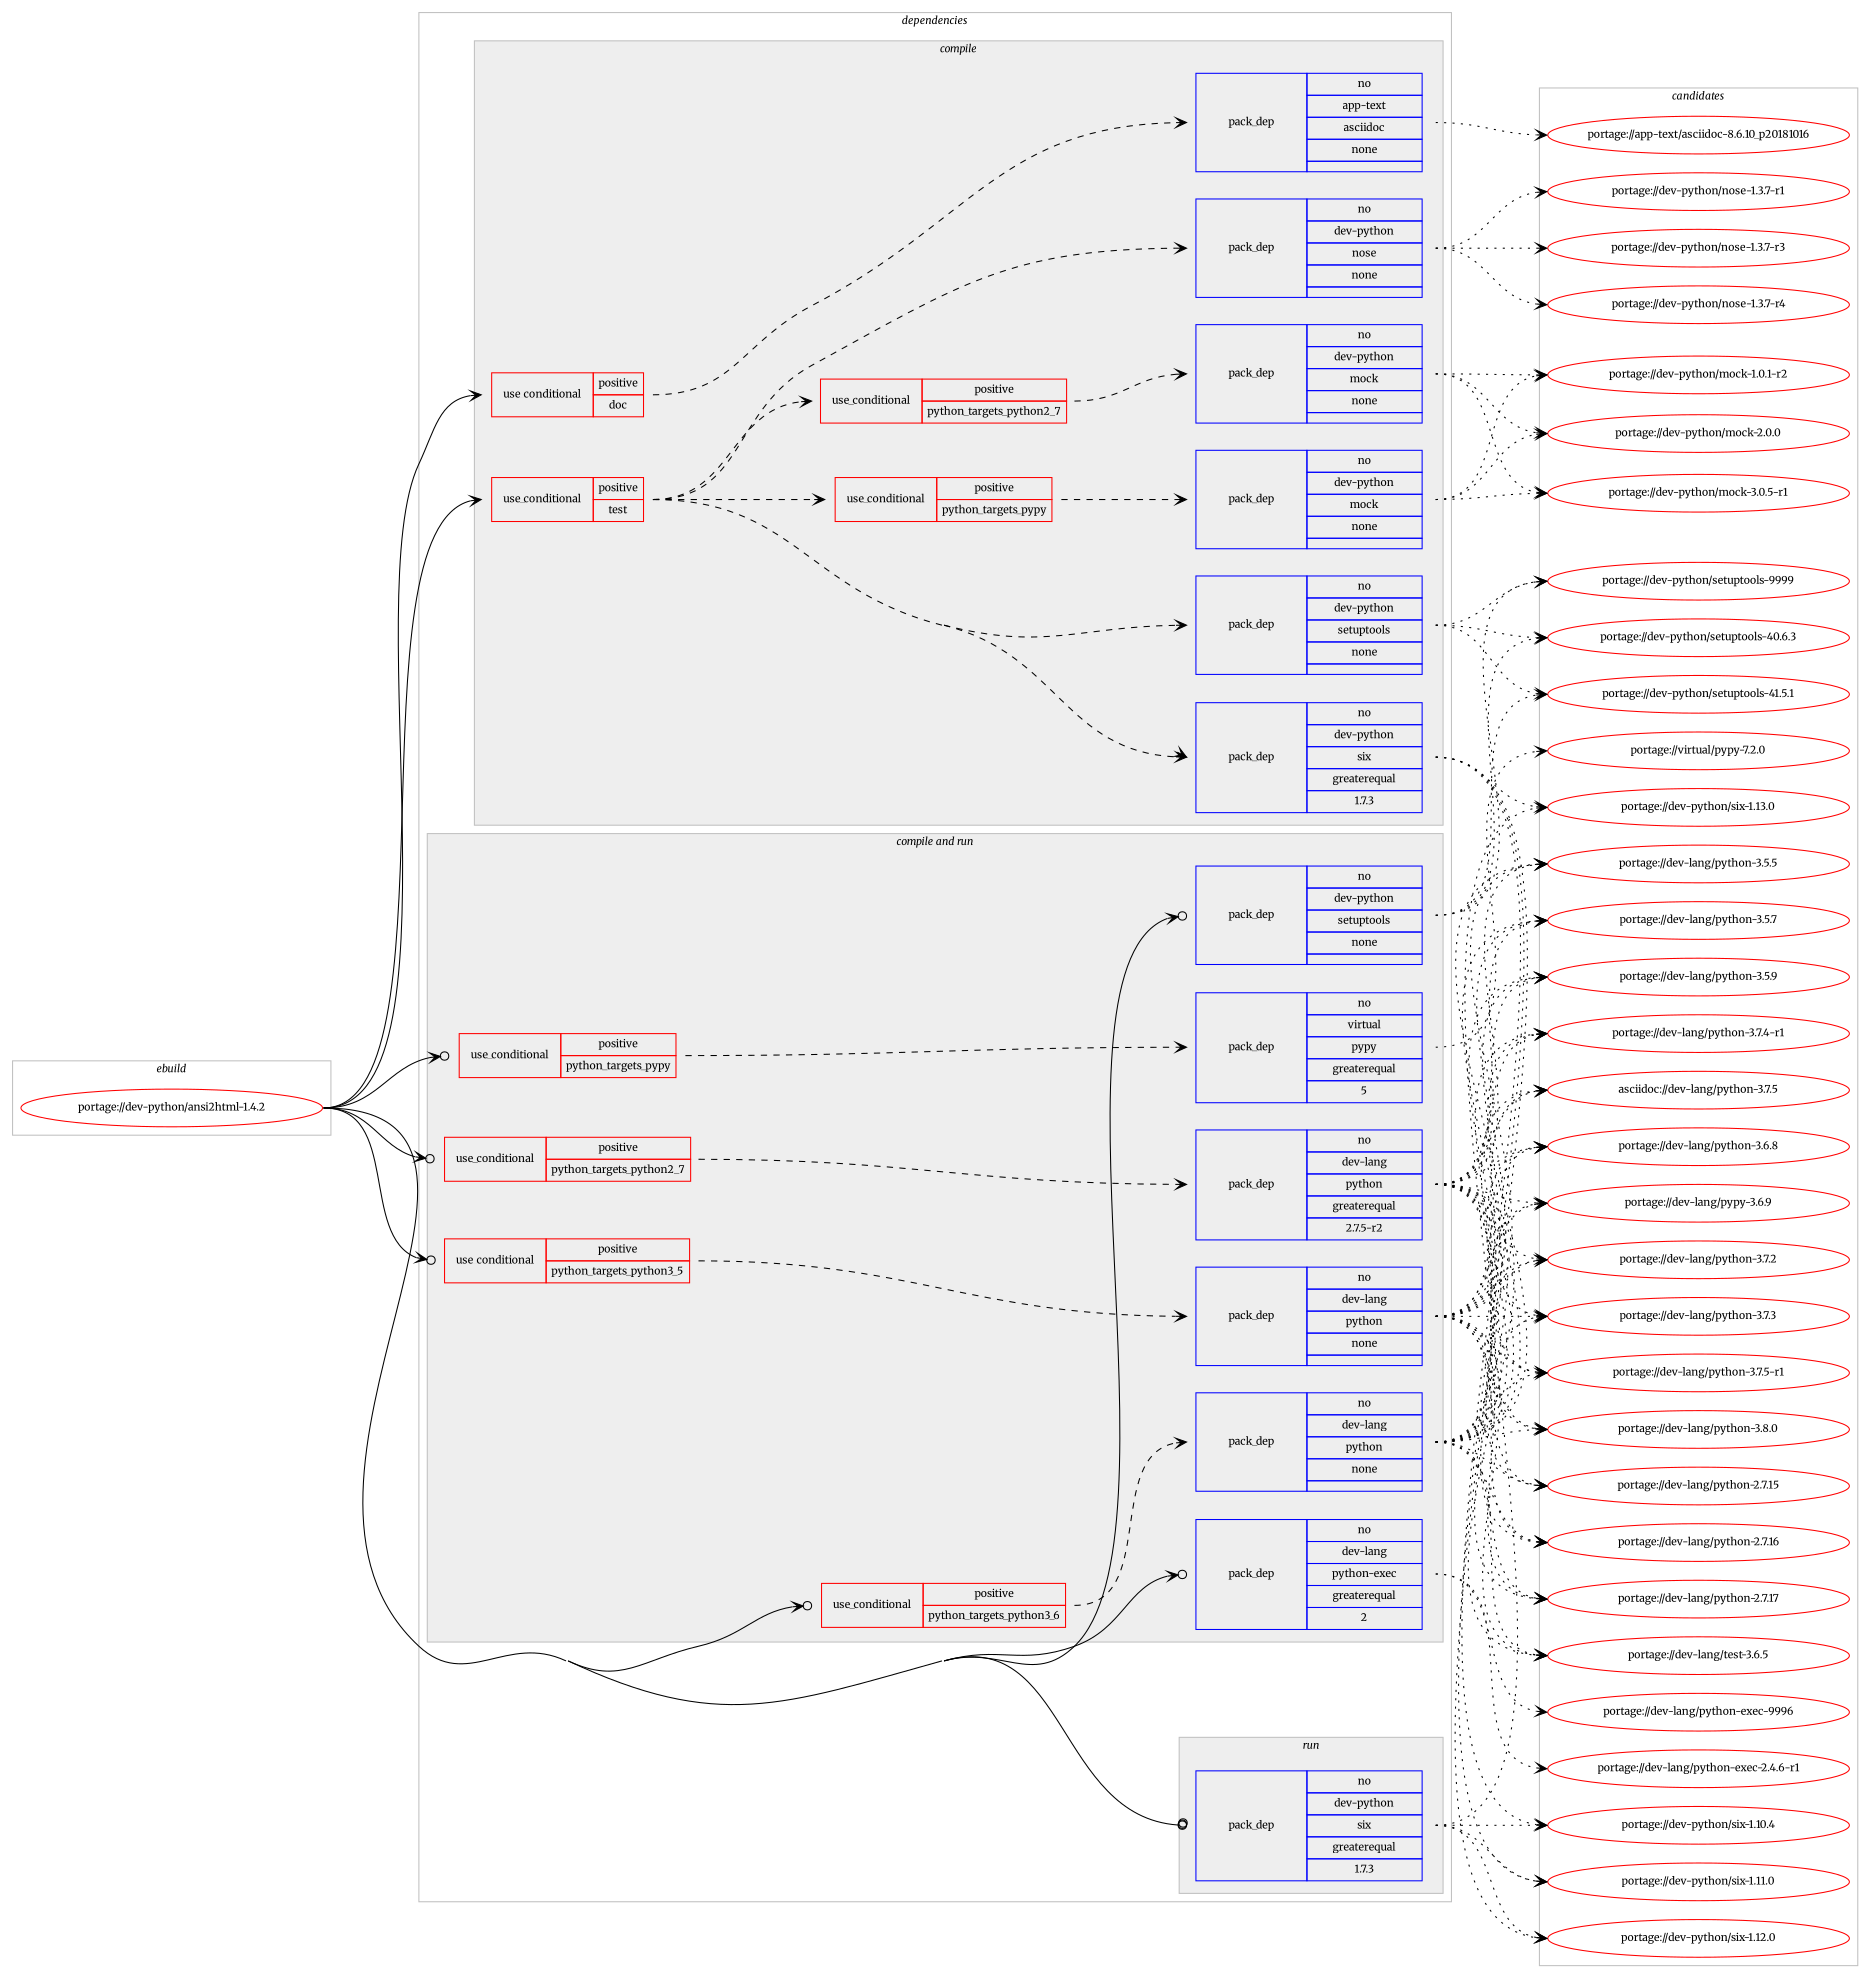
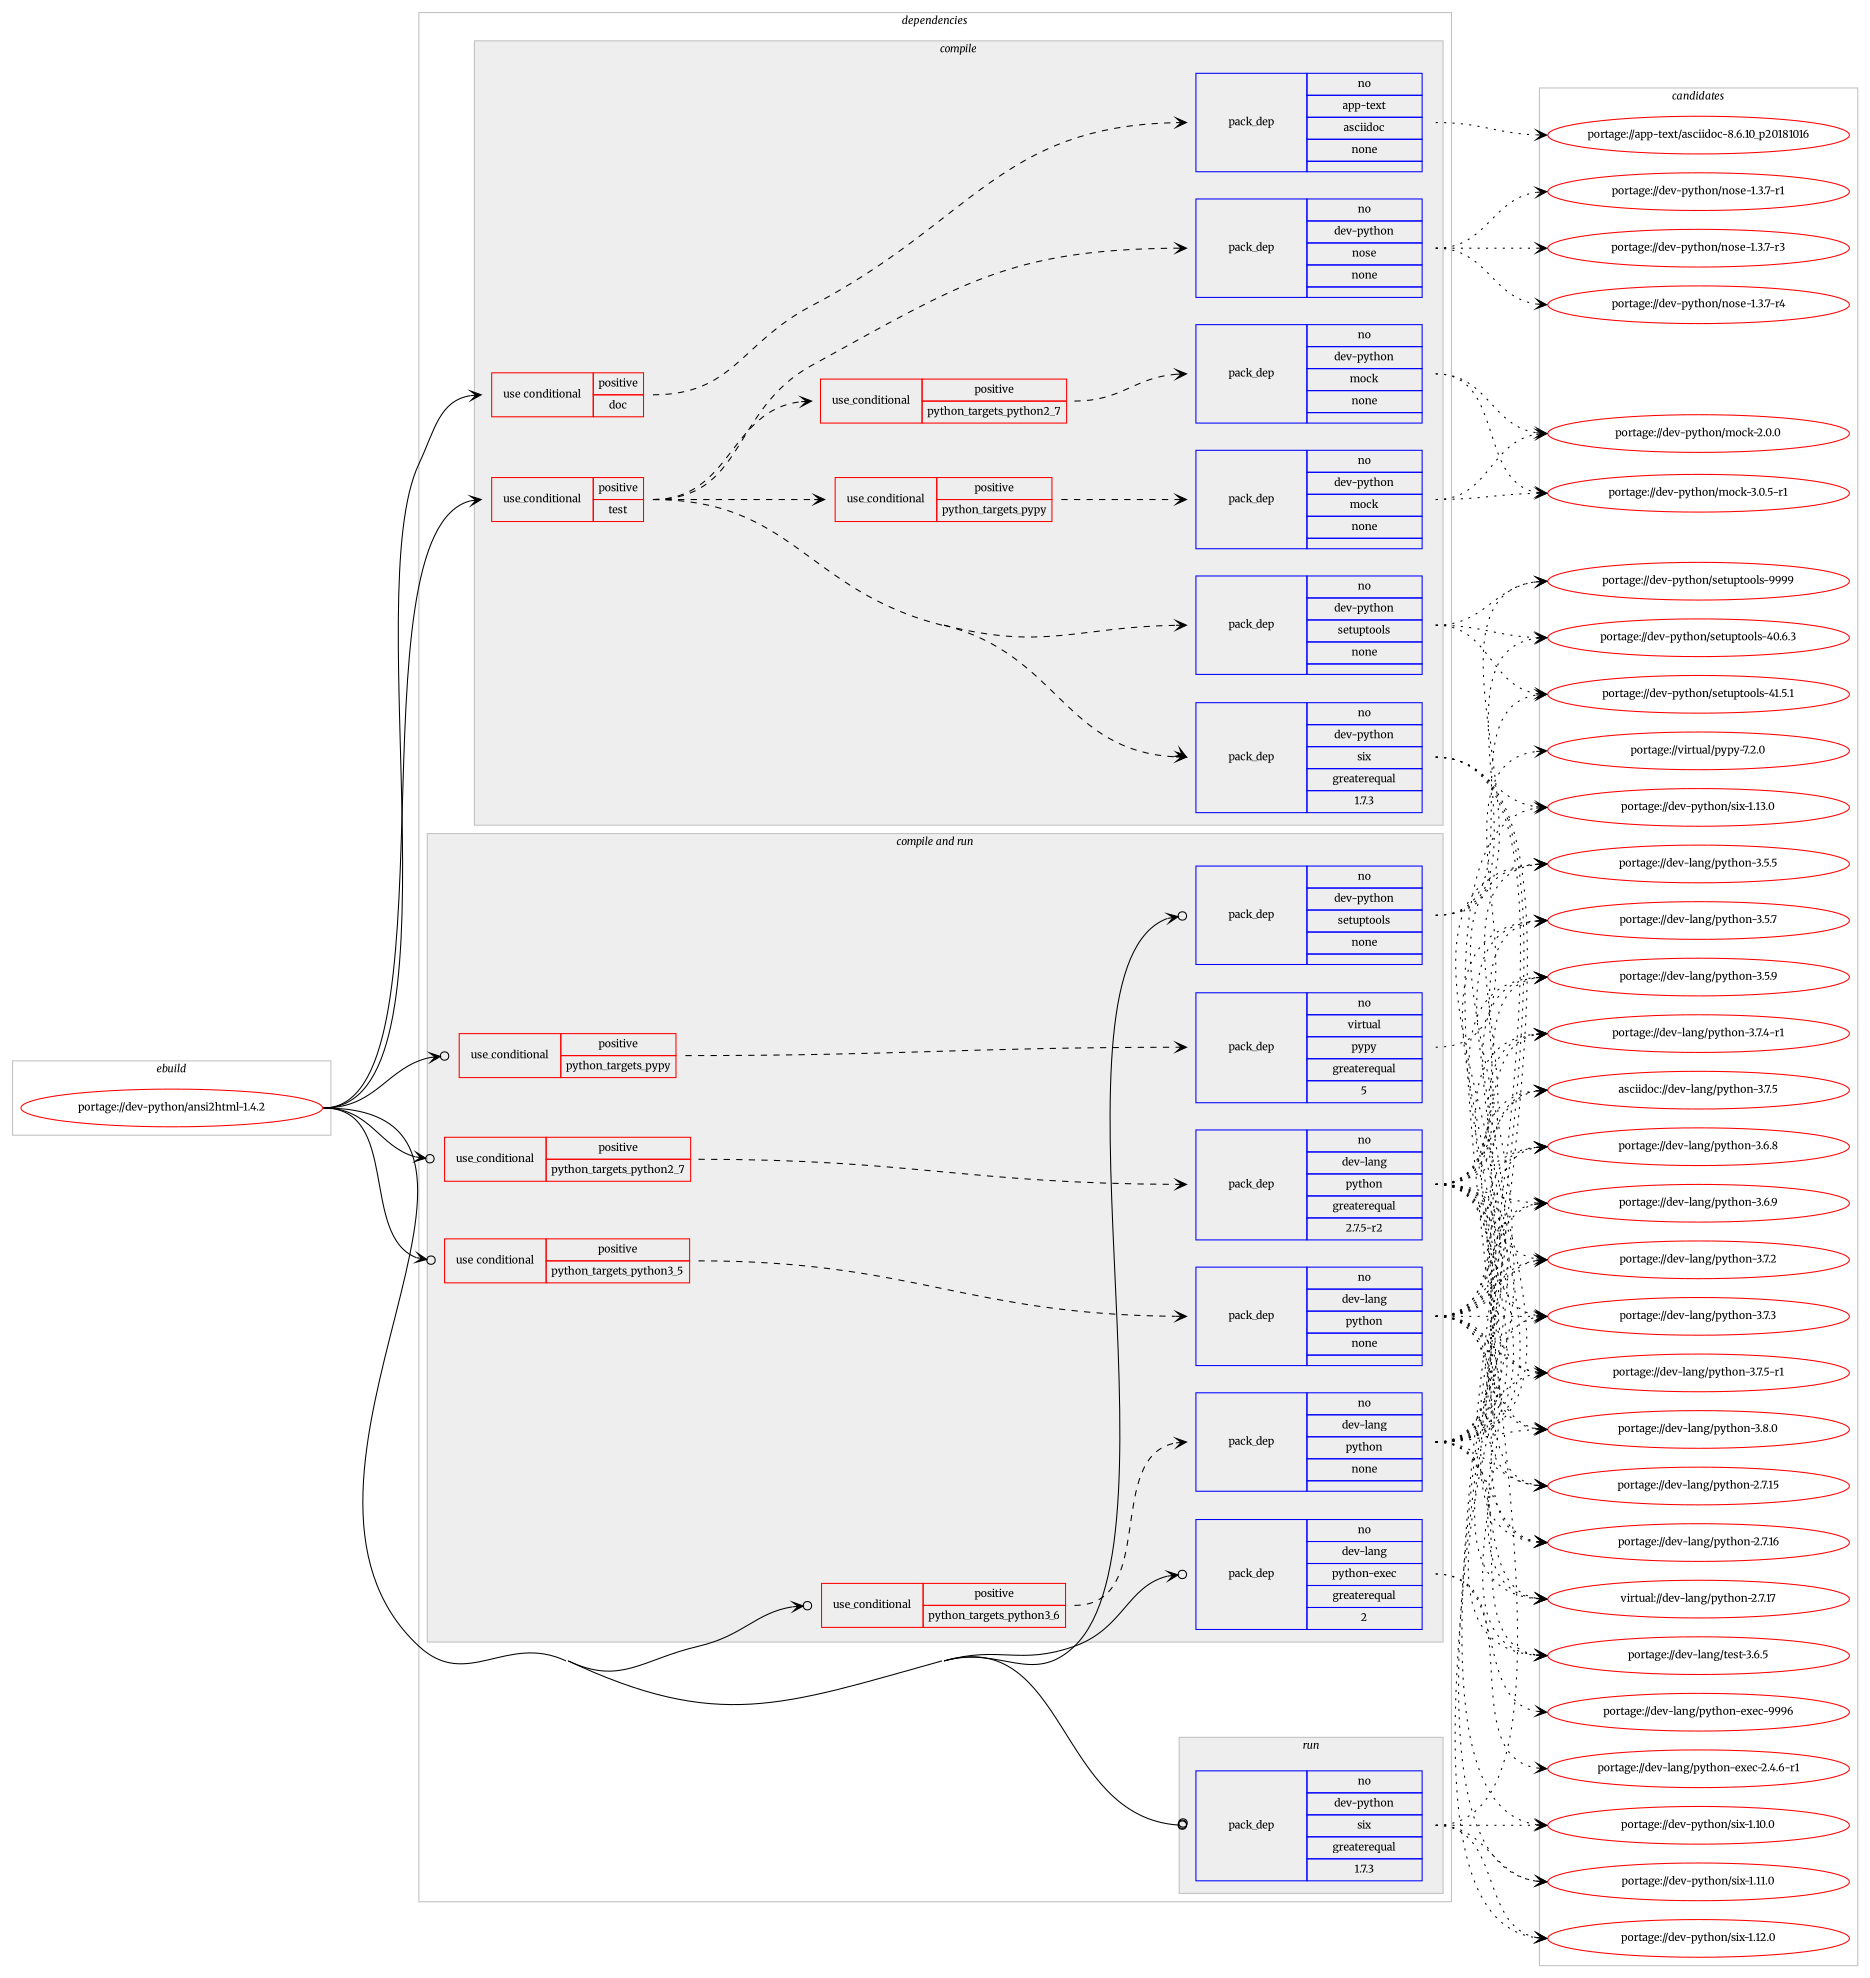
node "portage://dev-python/mock-1.0.1-r2": removed
node "portage://dev-lang/pypy-3.6.9": label "portage://dev-lang/pypy-3.6.9" -> "portage://dev-lang/python-3.6.9"
node "portage://dev-lang/python-2.7.17": label "portage://dev-lang/python-2.7.17" -> "virtual://dev-lang/python-2.7.17"
node "portage://dev-python/six-1.10.4": label "portage://dev-python/six-1.10.4" -> "portage://dev-python/six-1.10.0"
